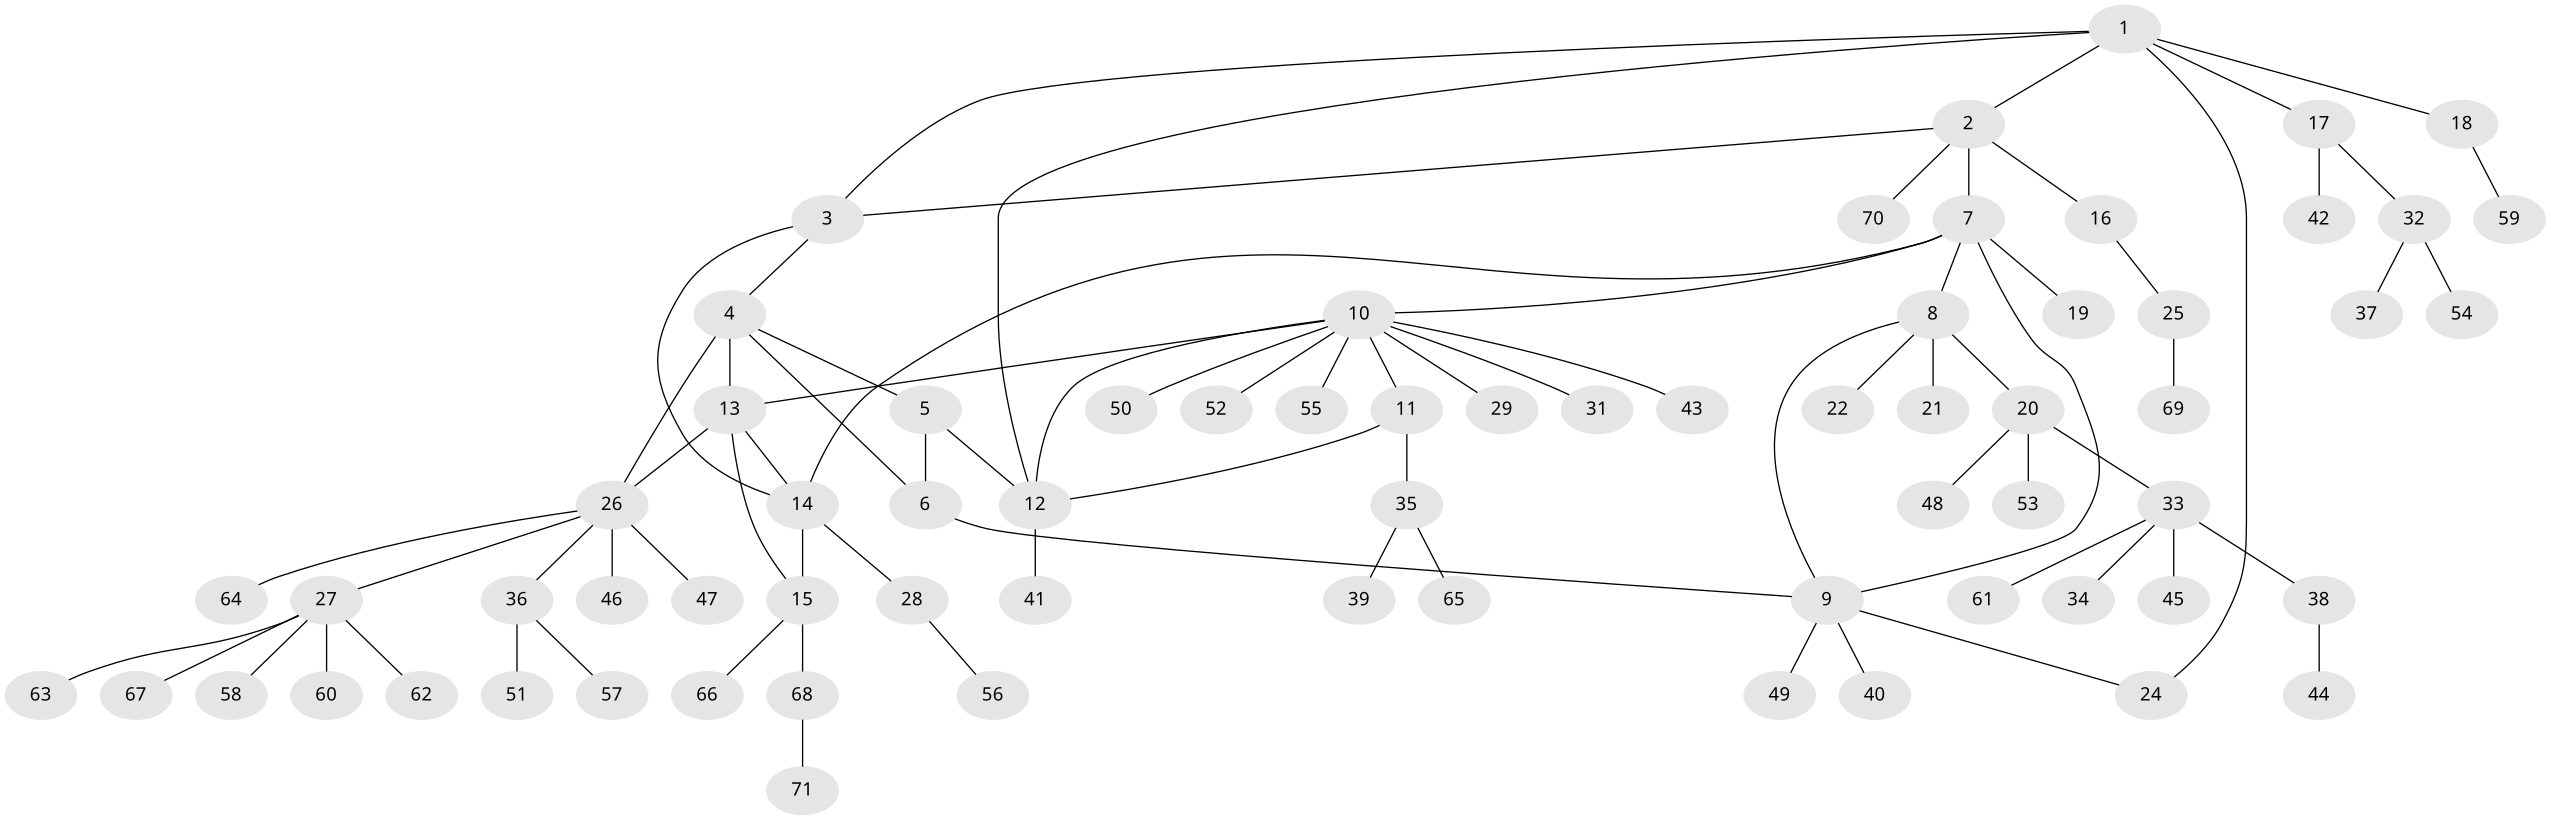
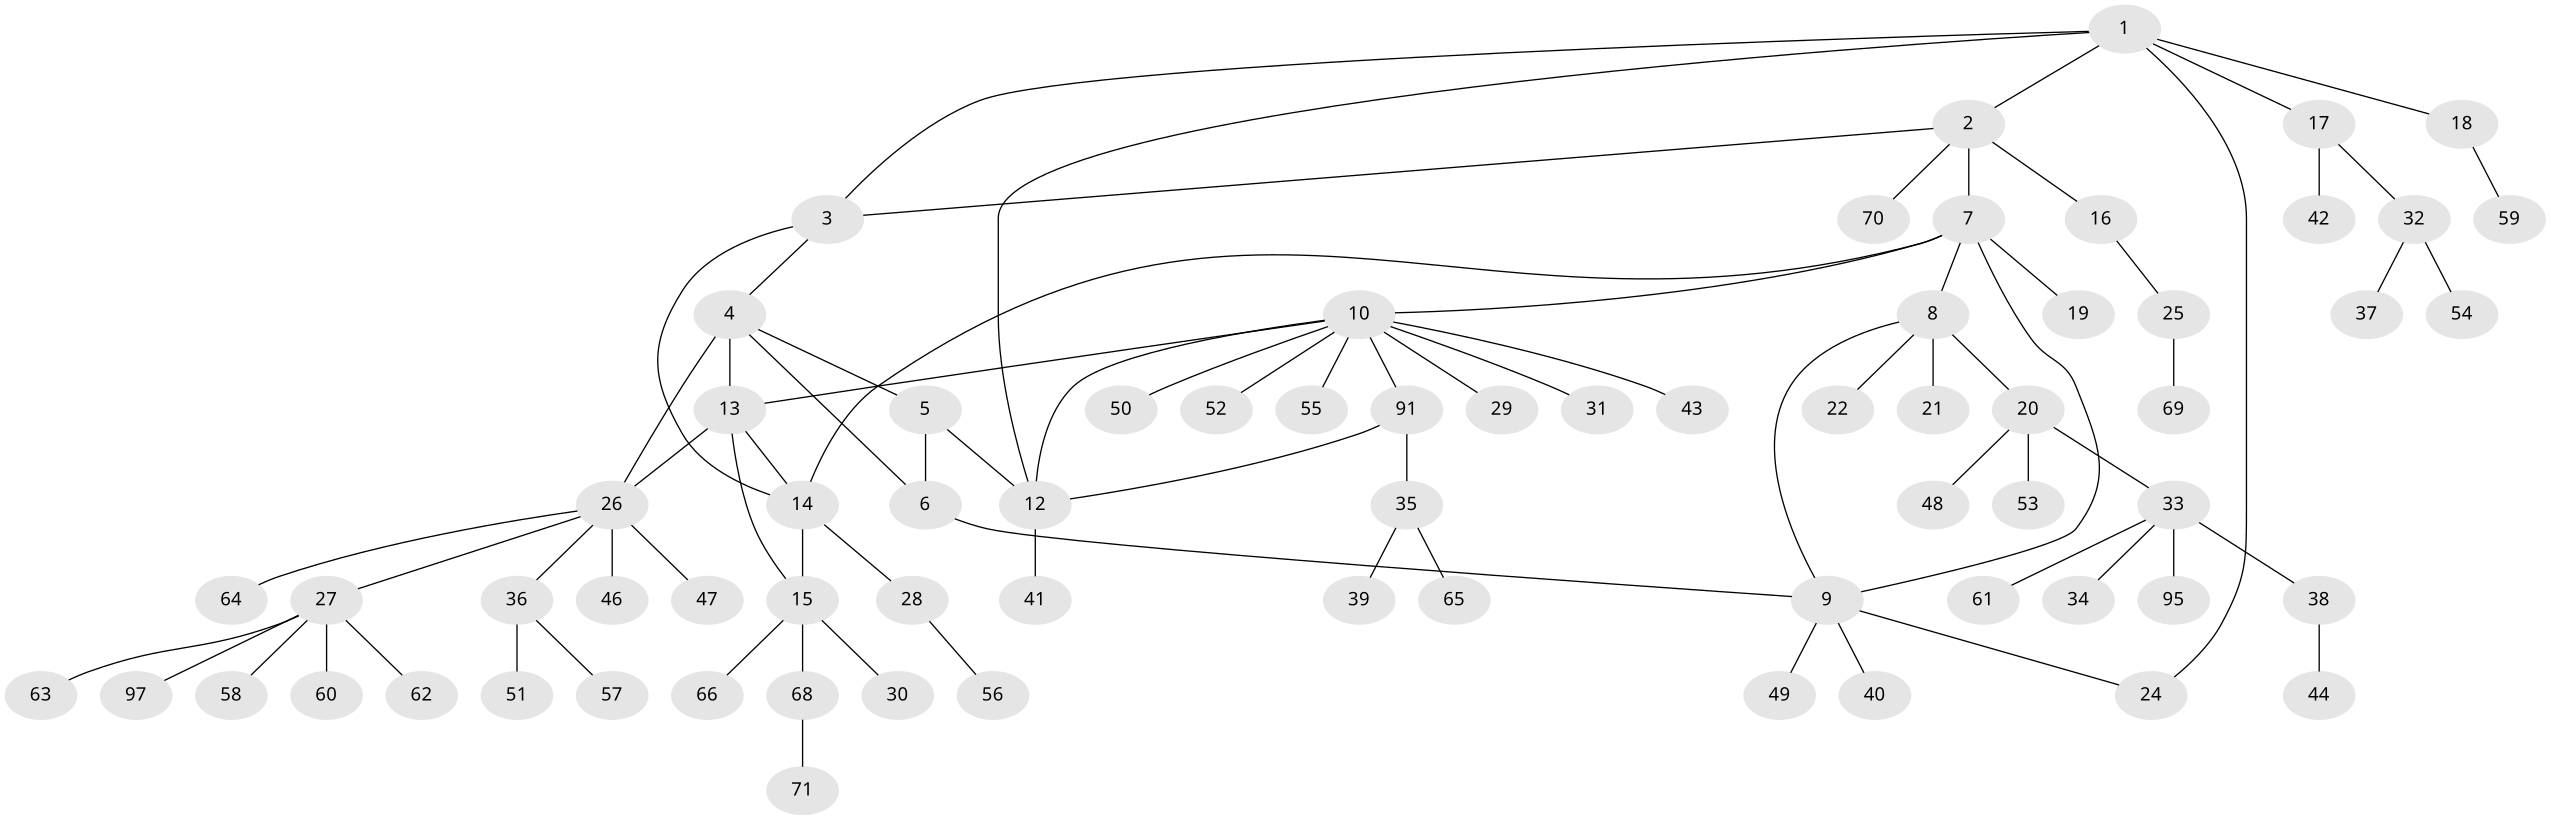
node "11": label "11" -> "91"
node "45": label "45" -> "95"
node "67": label "67" -> "97"
node "30": added
